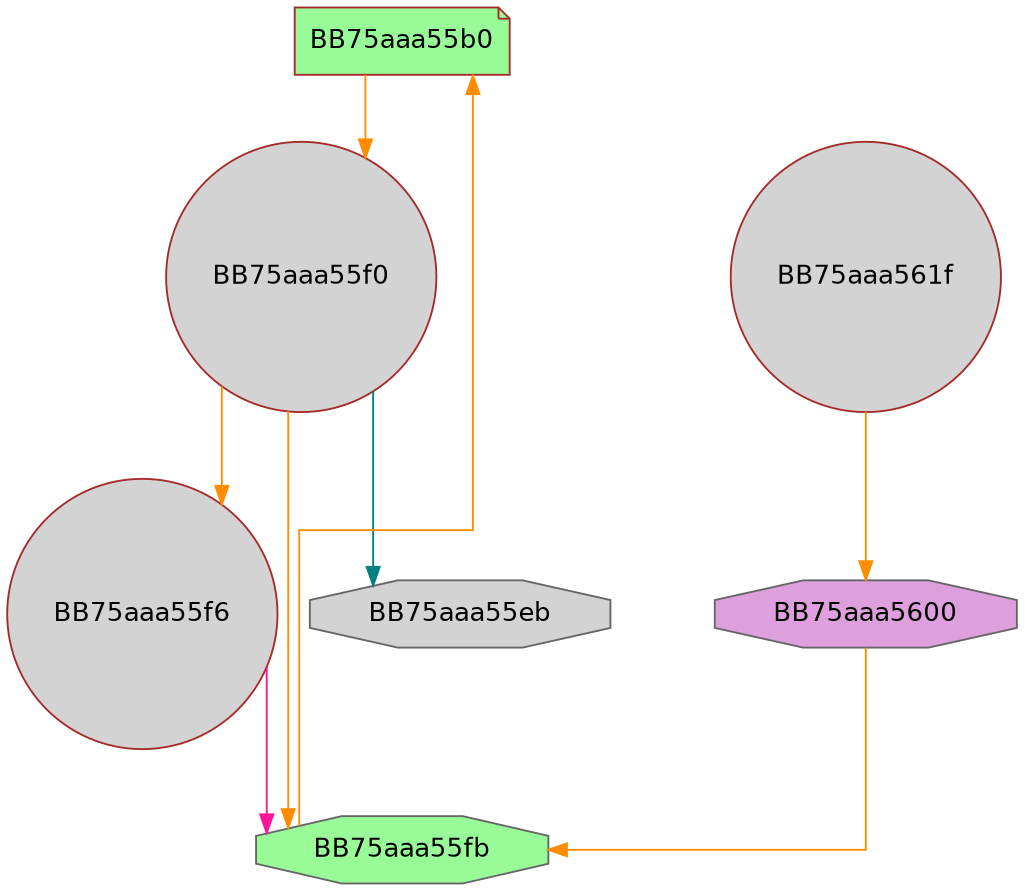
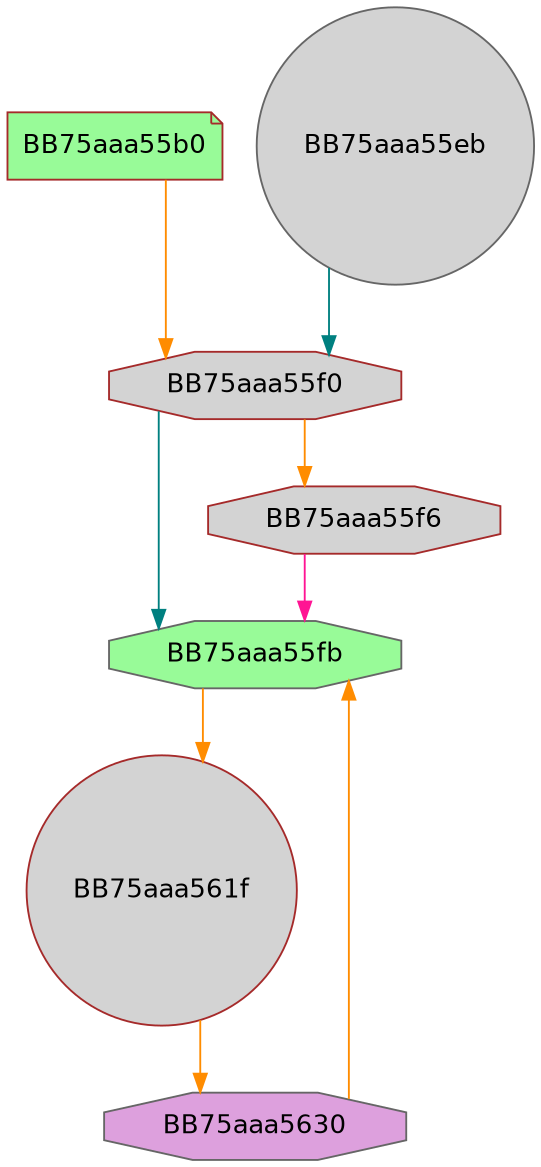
node "BB75aaa55f0": shape circle -> octagon
edge "BB75aaa55f0" -> "BB75aaa55eb": reversed
edge "BB75aaa55f0" -> "BB75aaa55fb": color darkorange -> teal
edge "BB75aaa55fb" -> "BB75aaa55b0": now "BB75aaa55fb" -> "BB75aaa561f"
node "BB75aaa55f6": shape circle -> octagon
node "BB75aaa55eb": shape octagon -> circle
node "BB75aaa5600": label "BB75aaa5600" -> "BB75aaa5630"
